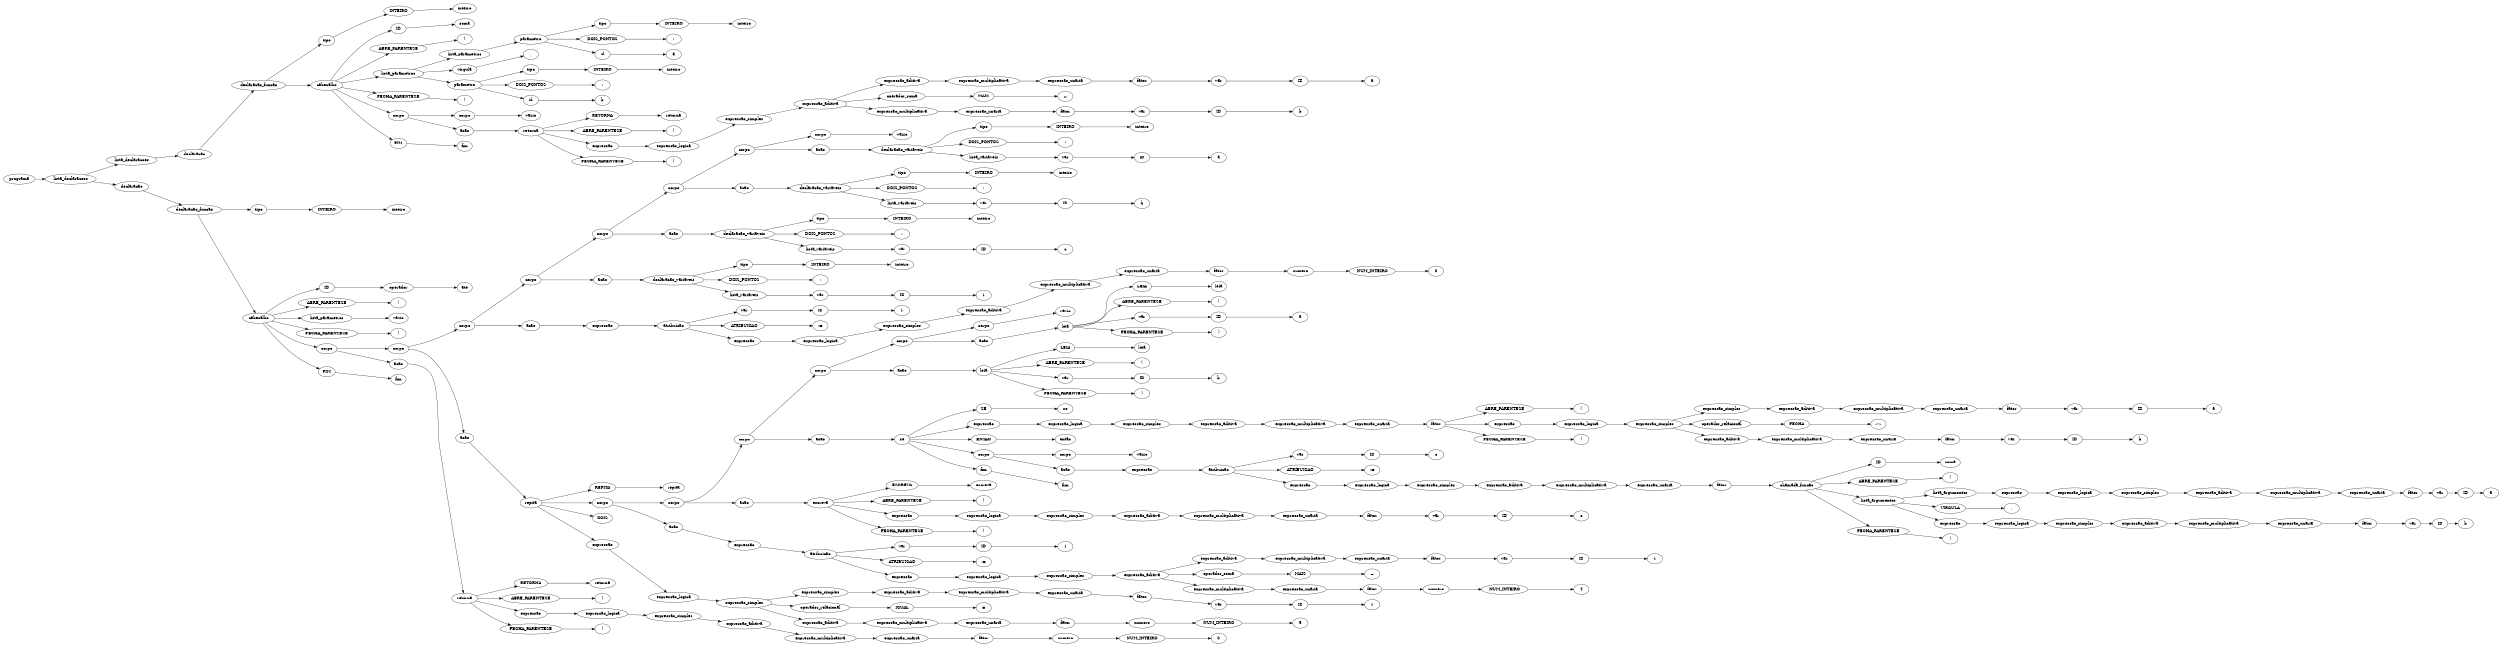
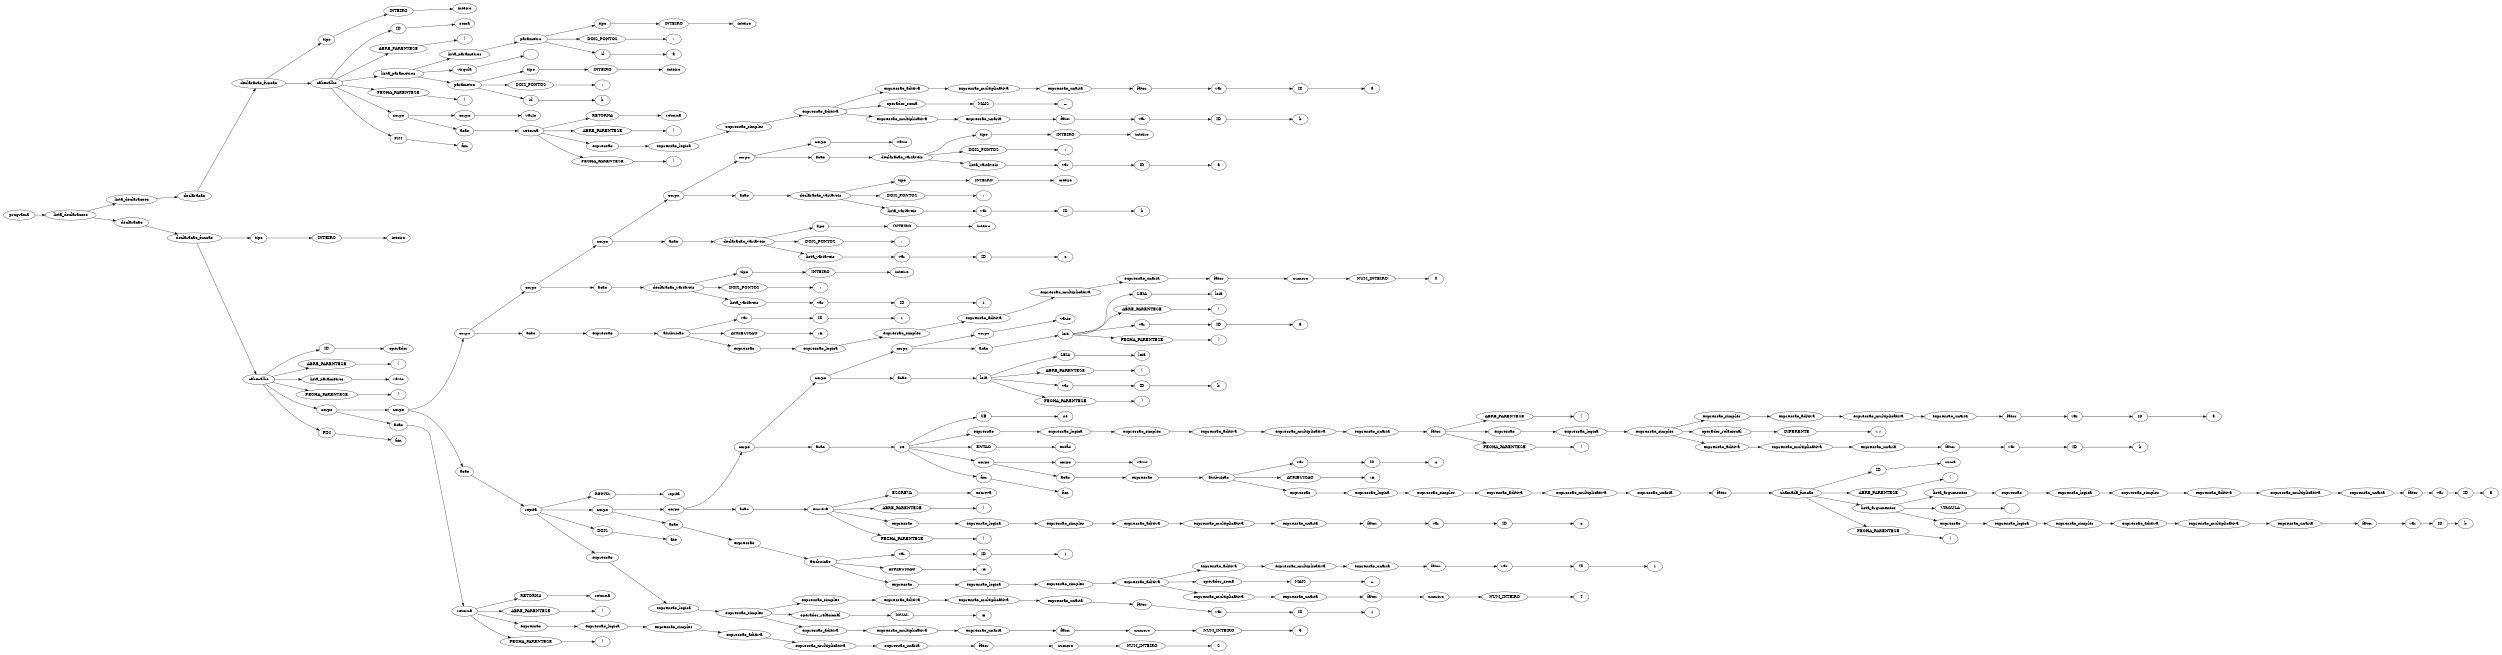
edge "operador" -> "até": now "DOIS" -> "até"
node "FECHA": label "FECHA" -> "DIFERENTE"
